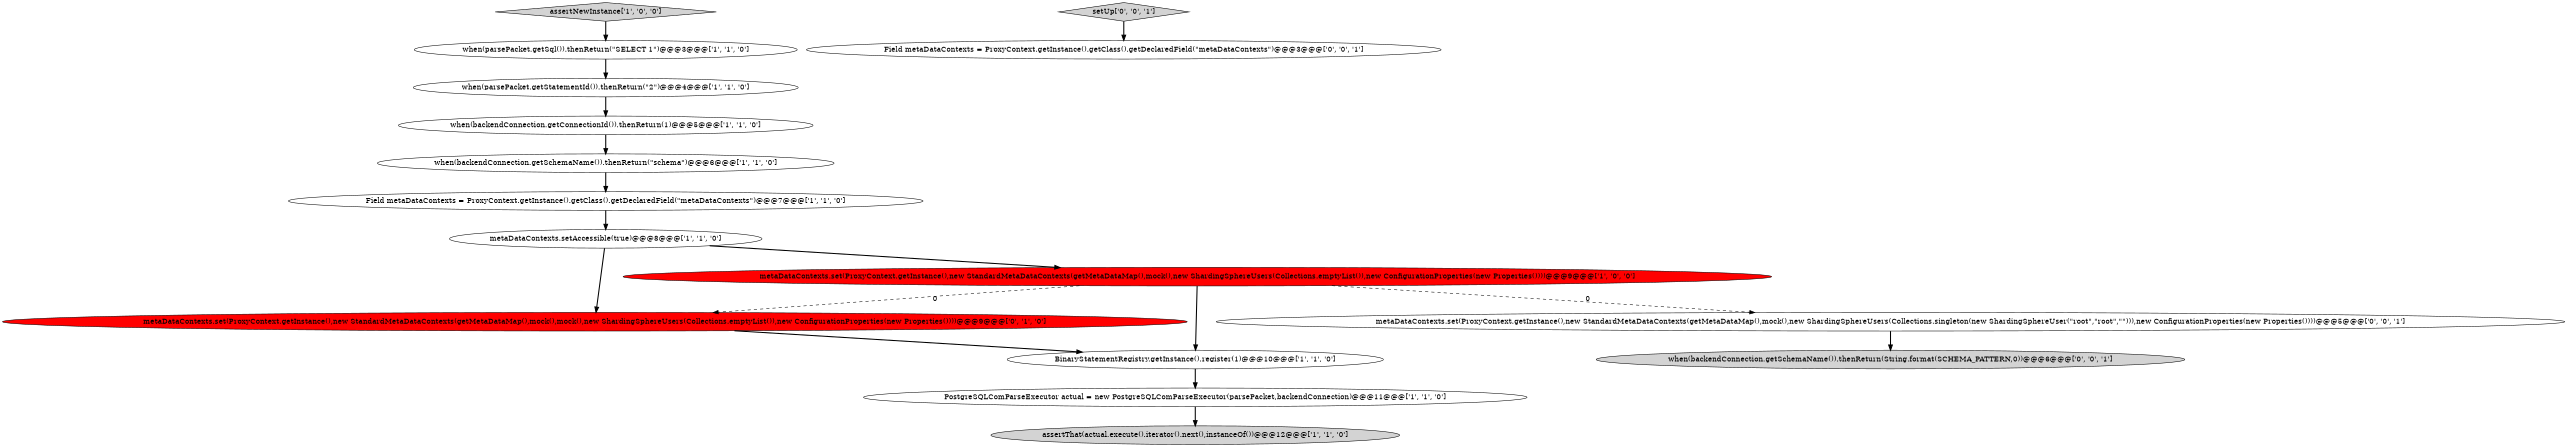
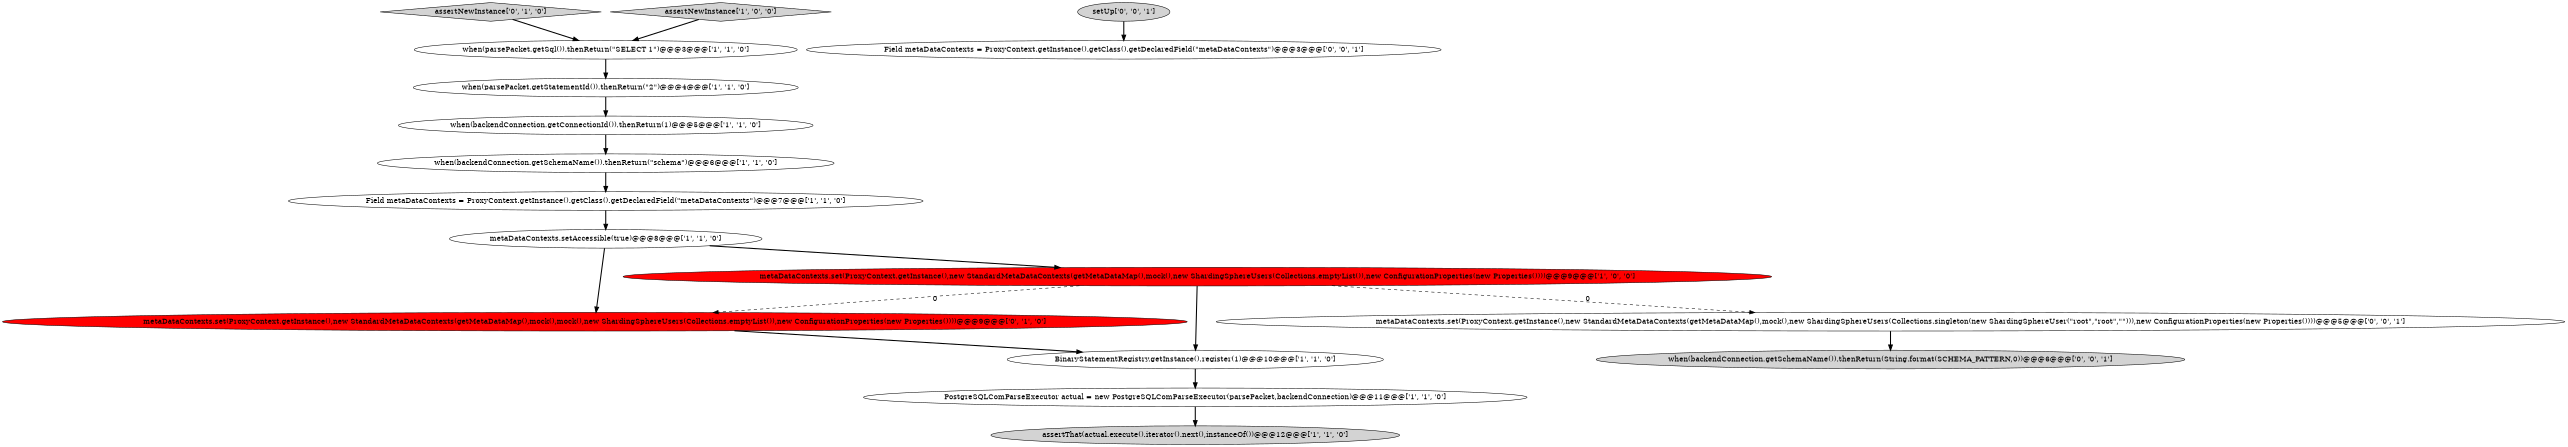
node "assertNewInstance['0', '1', '0']": added
node "setUp['0', '0', '1']": shape diamond -> ellipse
